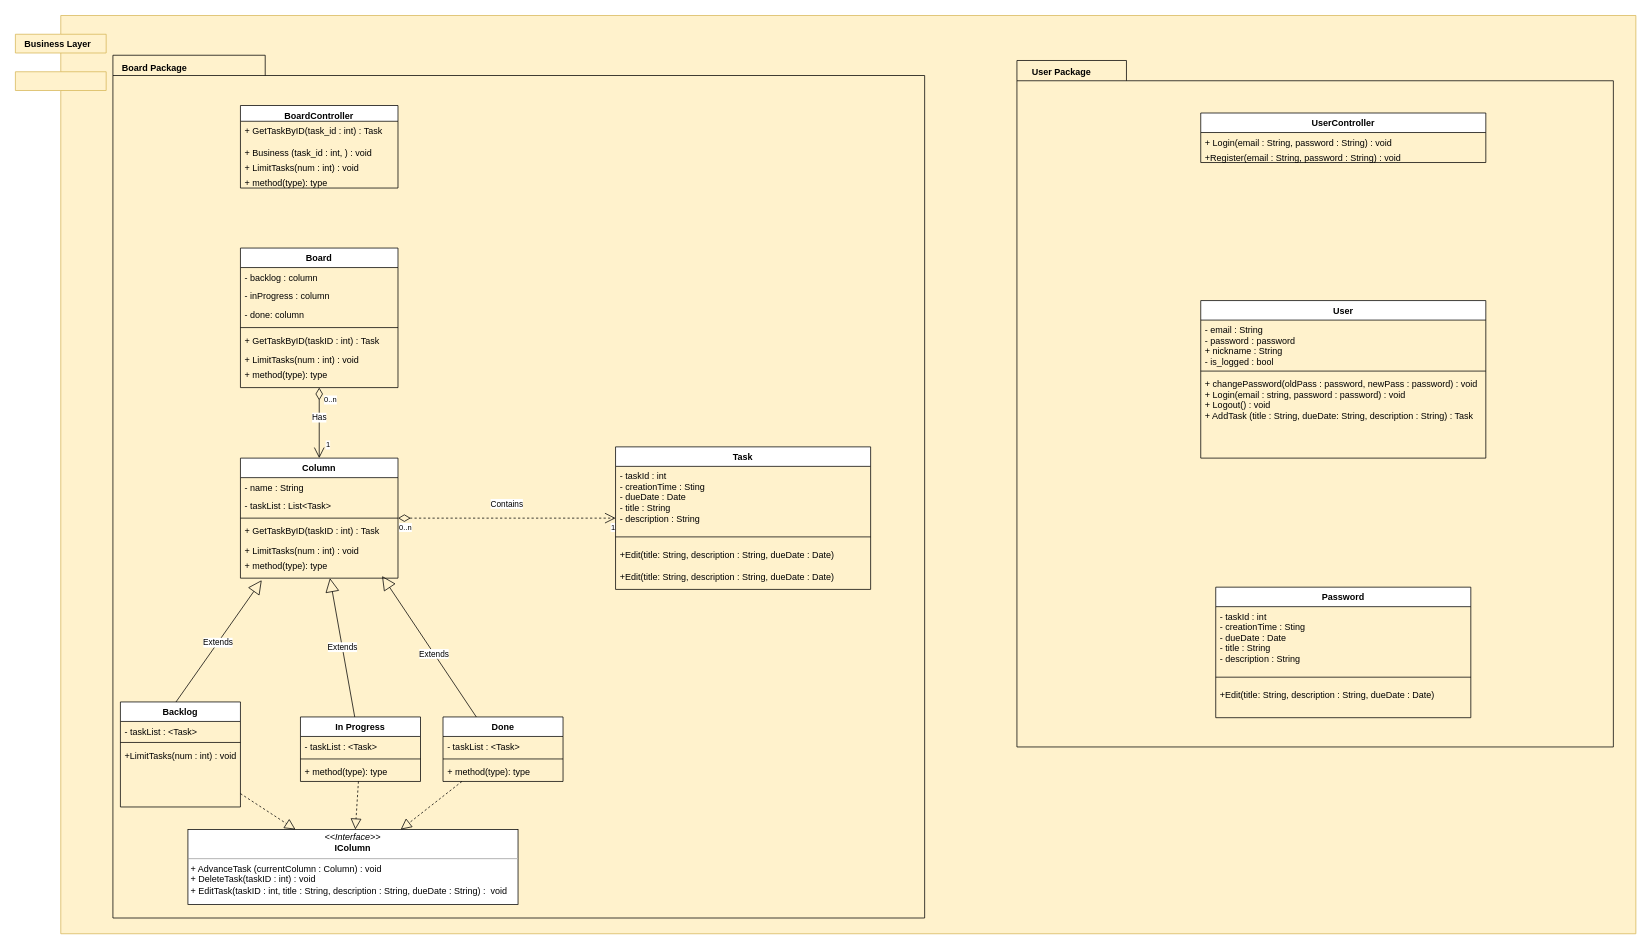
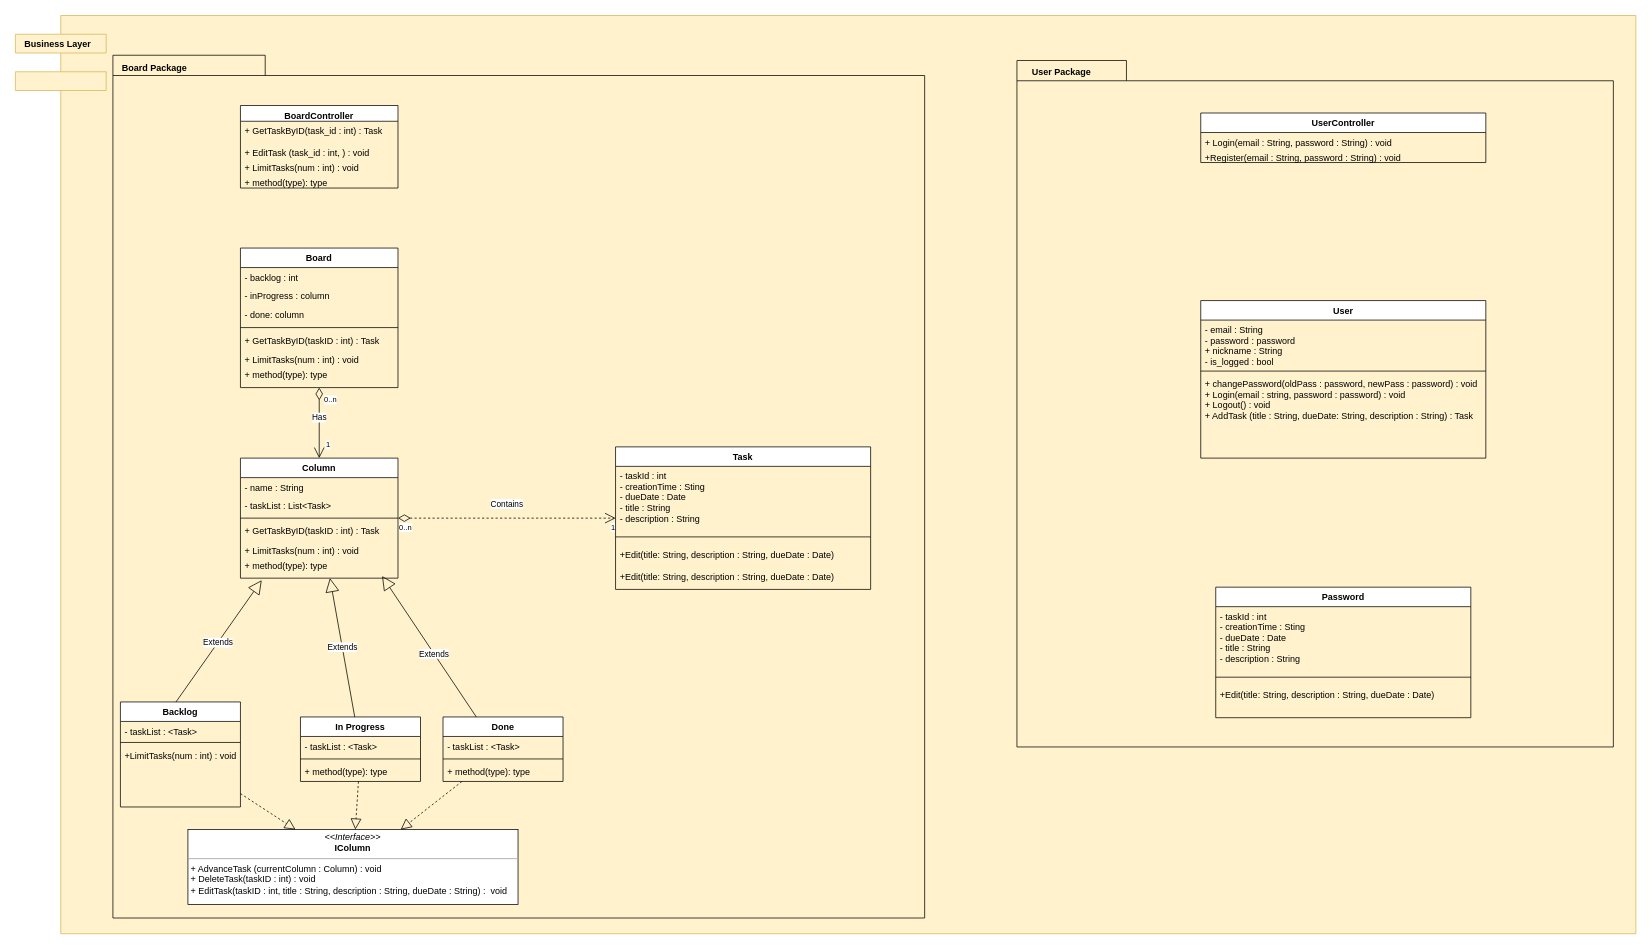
node "+ Business (task_id : int, ) : void": label "+ Business (task_id : int, ) : void" -> "+ EditTask (task_id : int, ) : void"
node "- backlog : column": label "- backlog : column" -> "- backlog : int"
